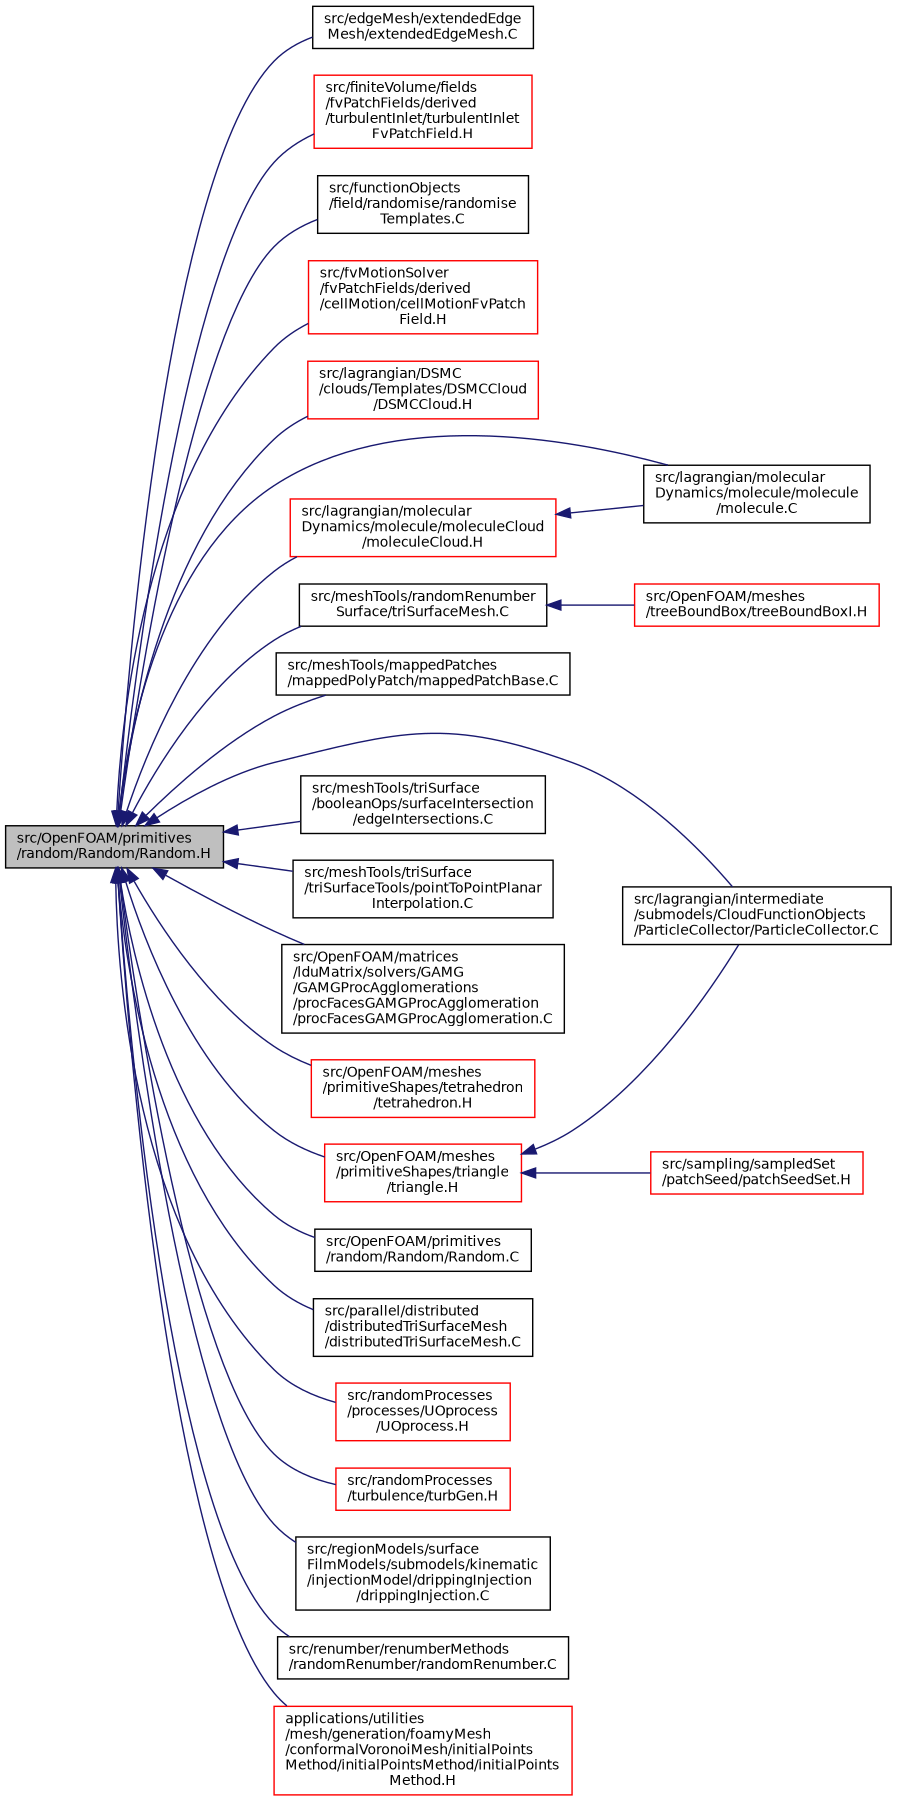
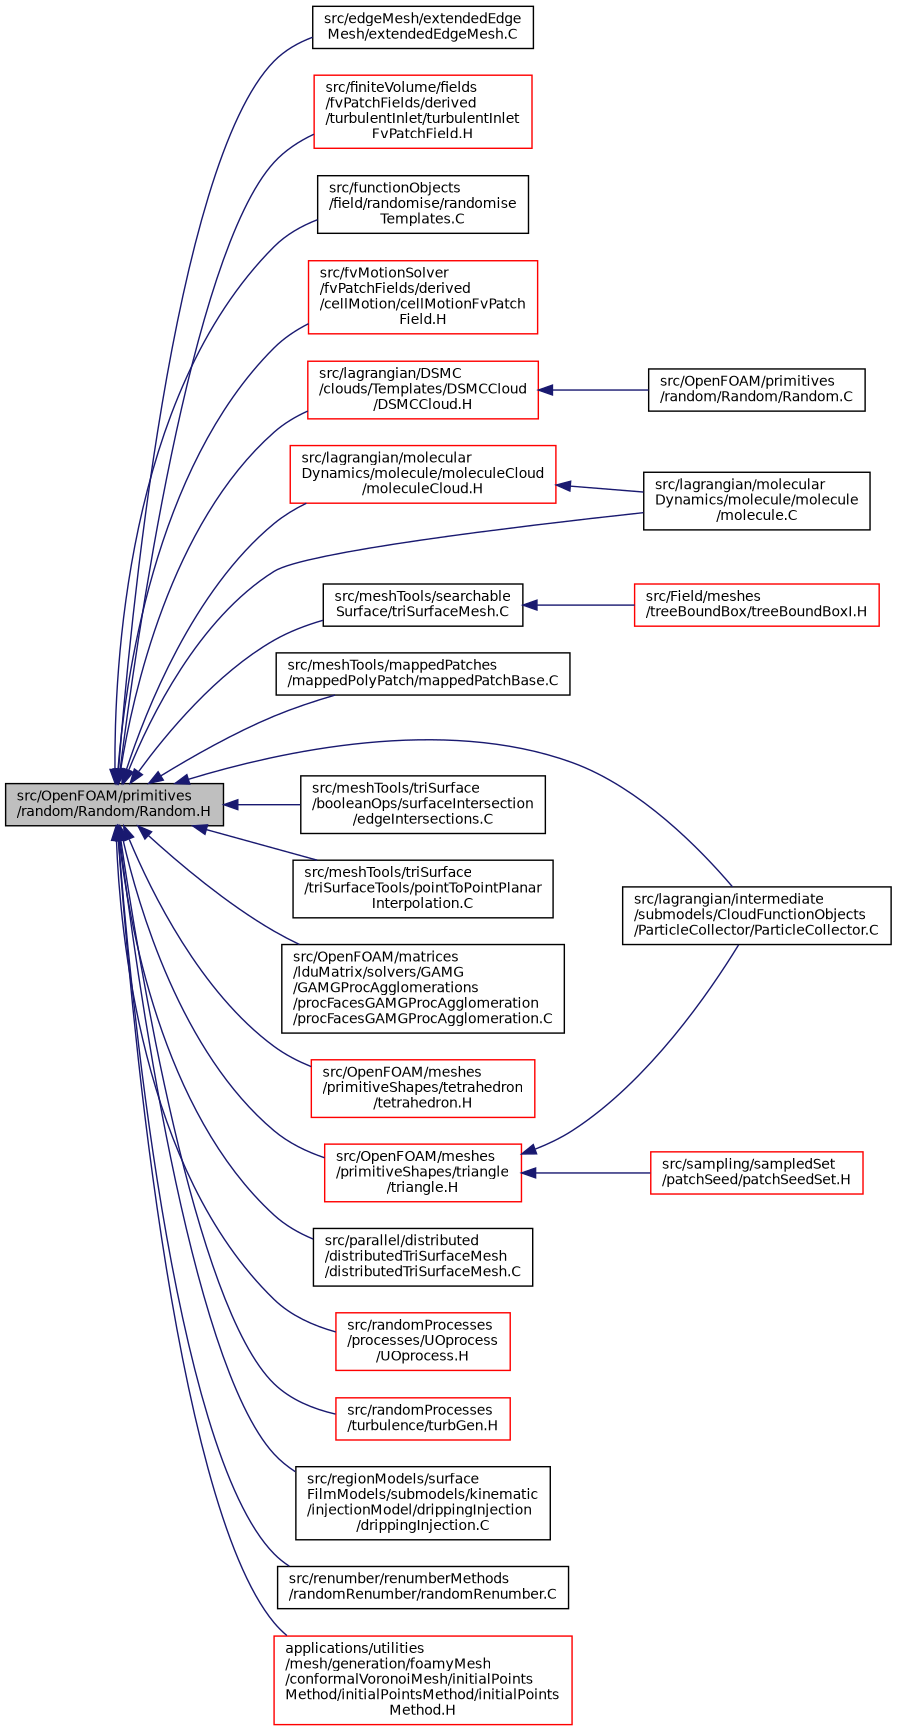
node "src/meshTools/randomRenumber Surface/triSurfaceMesh.C": label "src/meshTools/randomRenumber Surface/triSurfaceMesh.C" -> "src/meshTools/searchable Surface/triSurfaceMesh.C"
node "src/OpenFOAM/meshes /treeBoundBox/treeBoundBoxI.H": label "src/OpenFOAM/meshes /treeBoundBox/treeBoundBoxI.H" -> "src/Field/meshes /treeBoundBox/treeBoundBoxI.H"
edge "src/OpenFOAM/primitives /random/Random/Random.C" -> "src/OpenFOAM/primitives /random/Random/Random.H": now "src/OpenFOAM/primitives /random/Random/Random.C" -> "src/lagrangian/DSMC /clouds/Templates/DSMCCloud /DSMCCloud.H"
